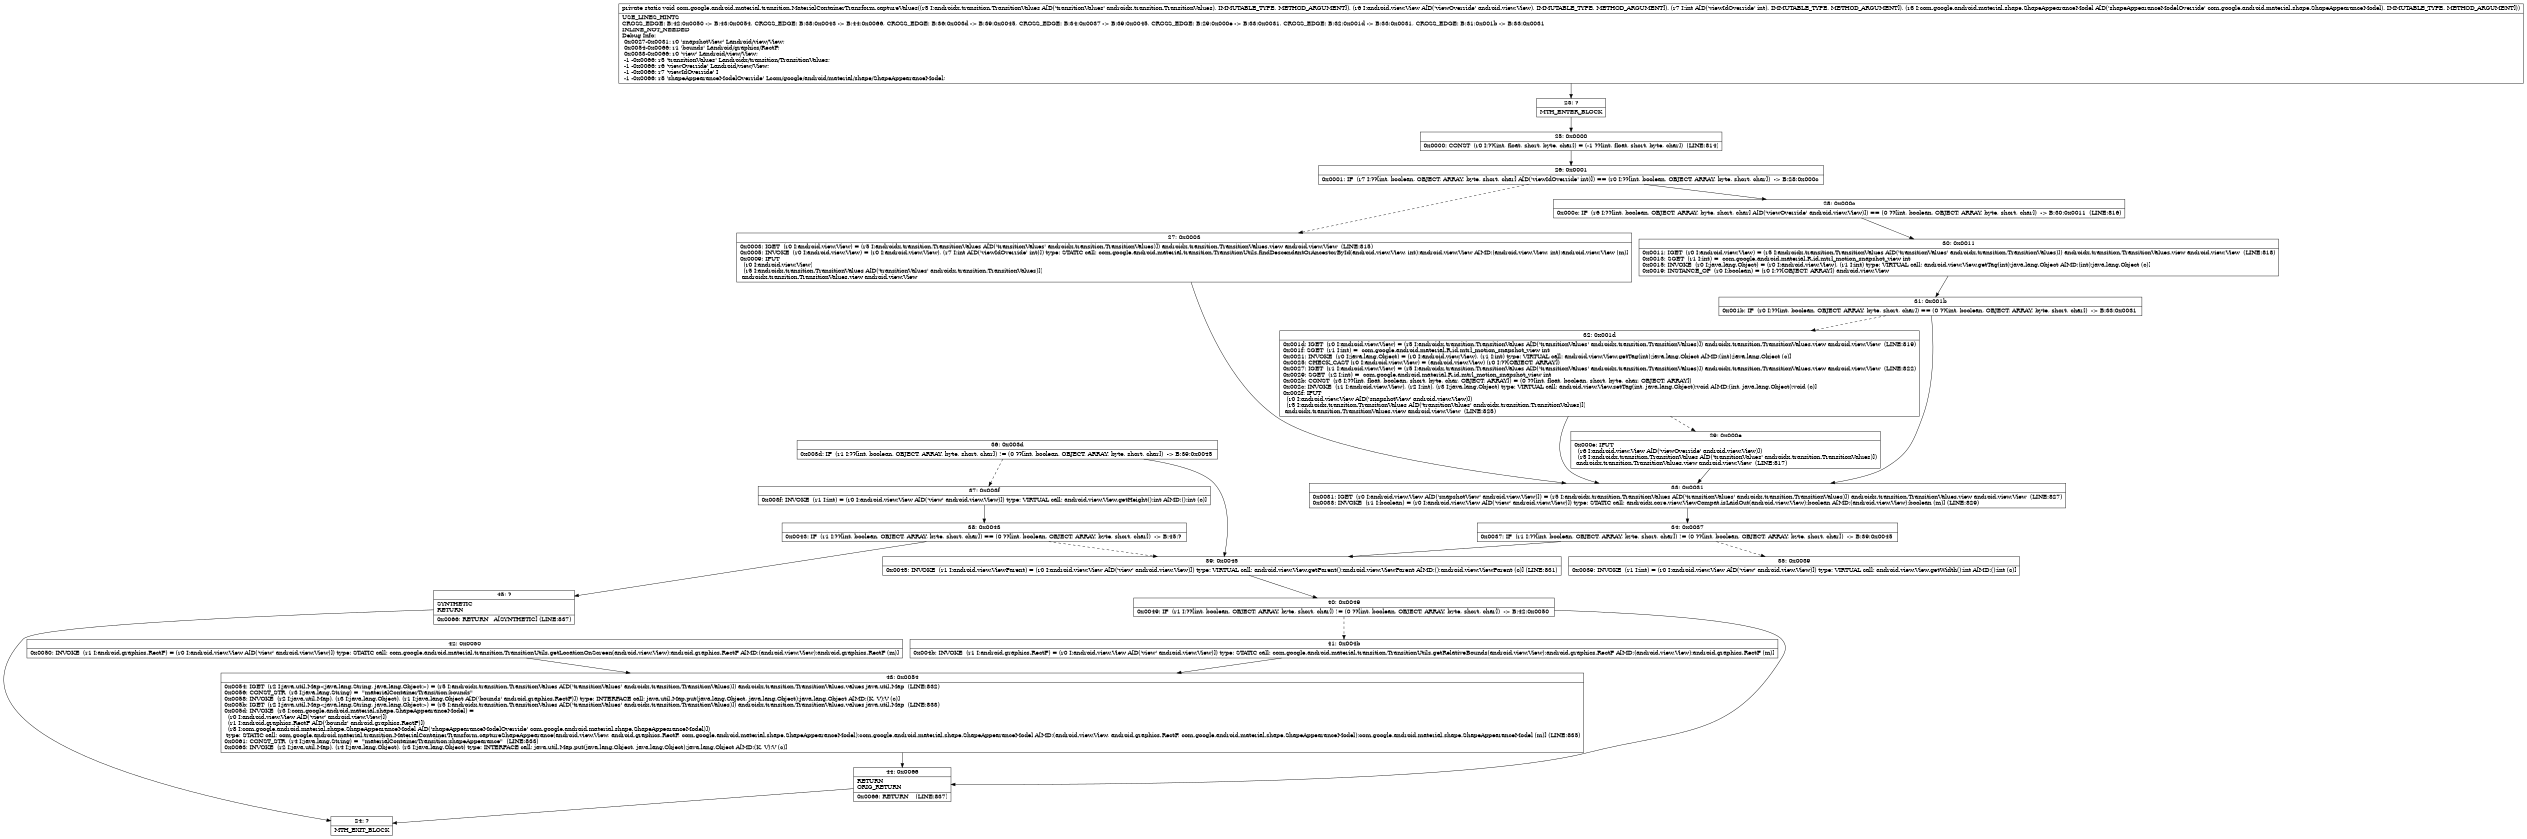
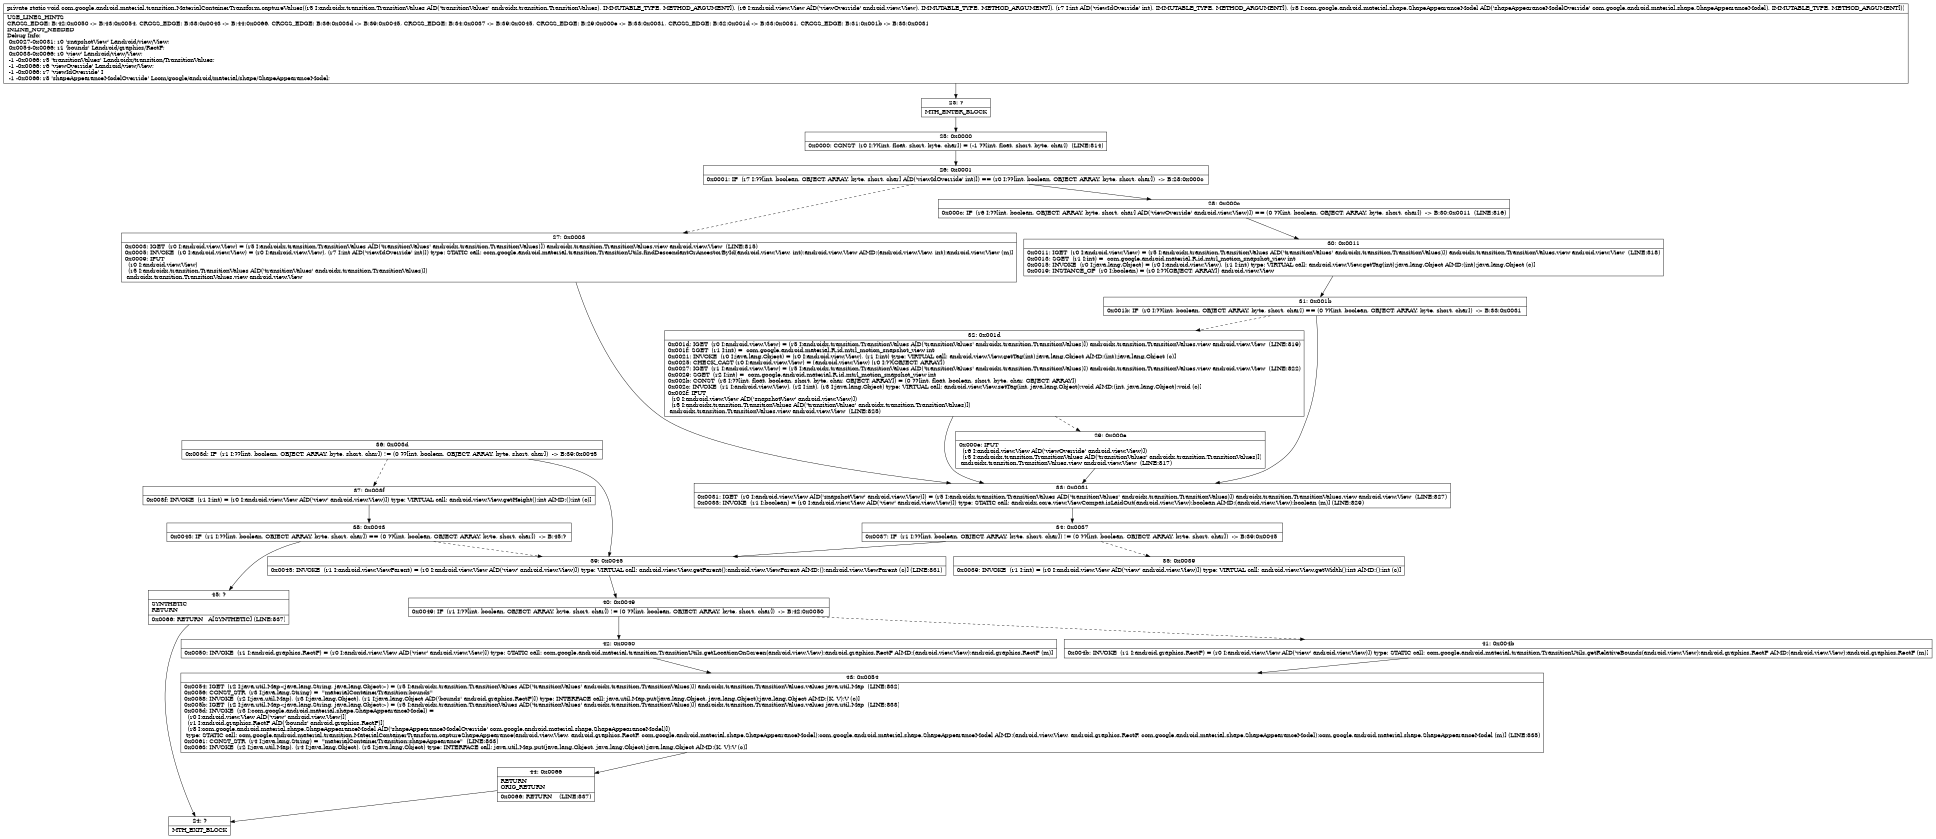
edge "40: 0x0049" -> "44: 0x0066": now "40: 0x0049" -> "42: 0x0050"
